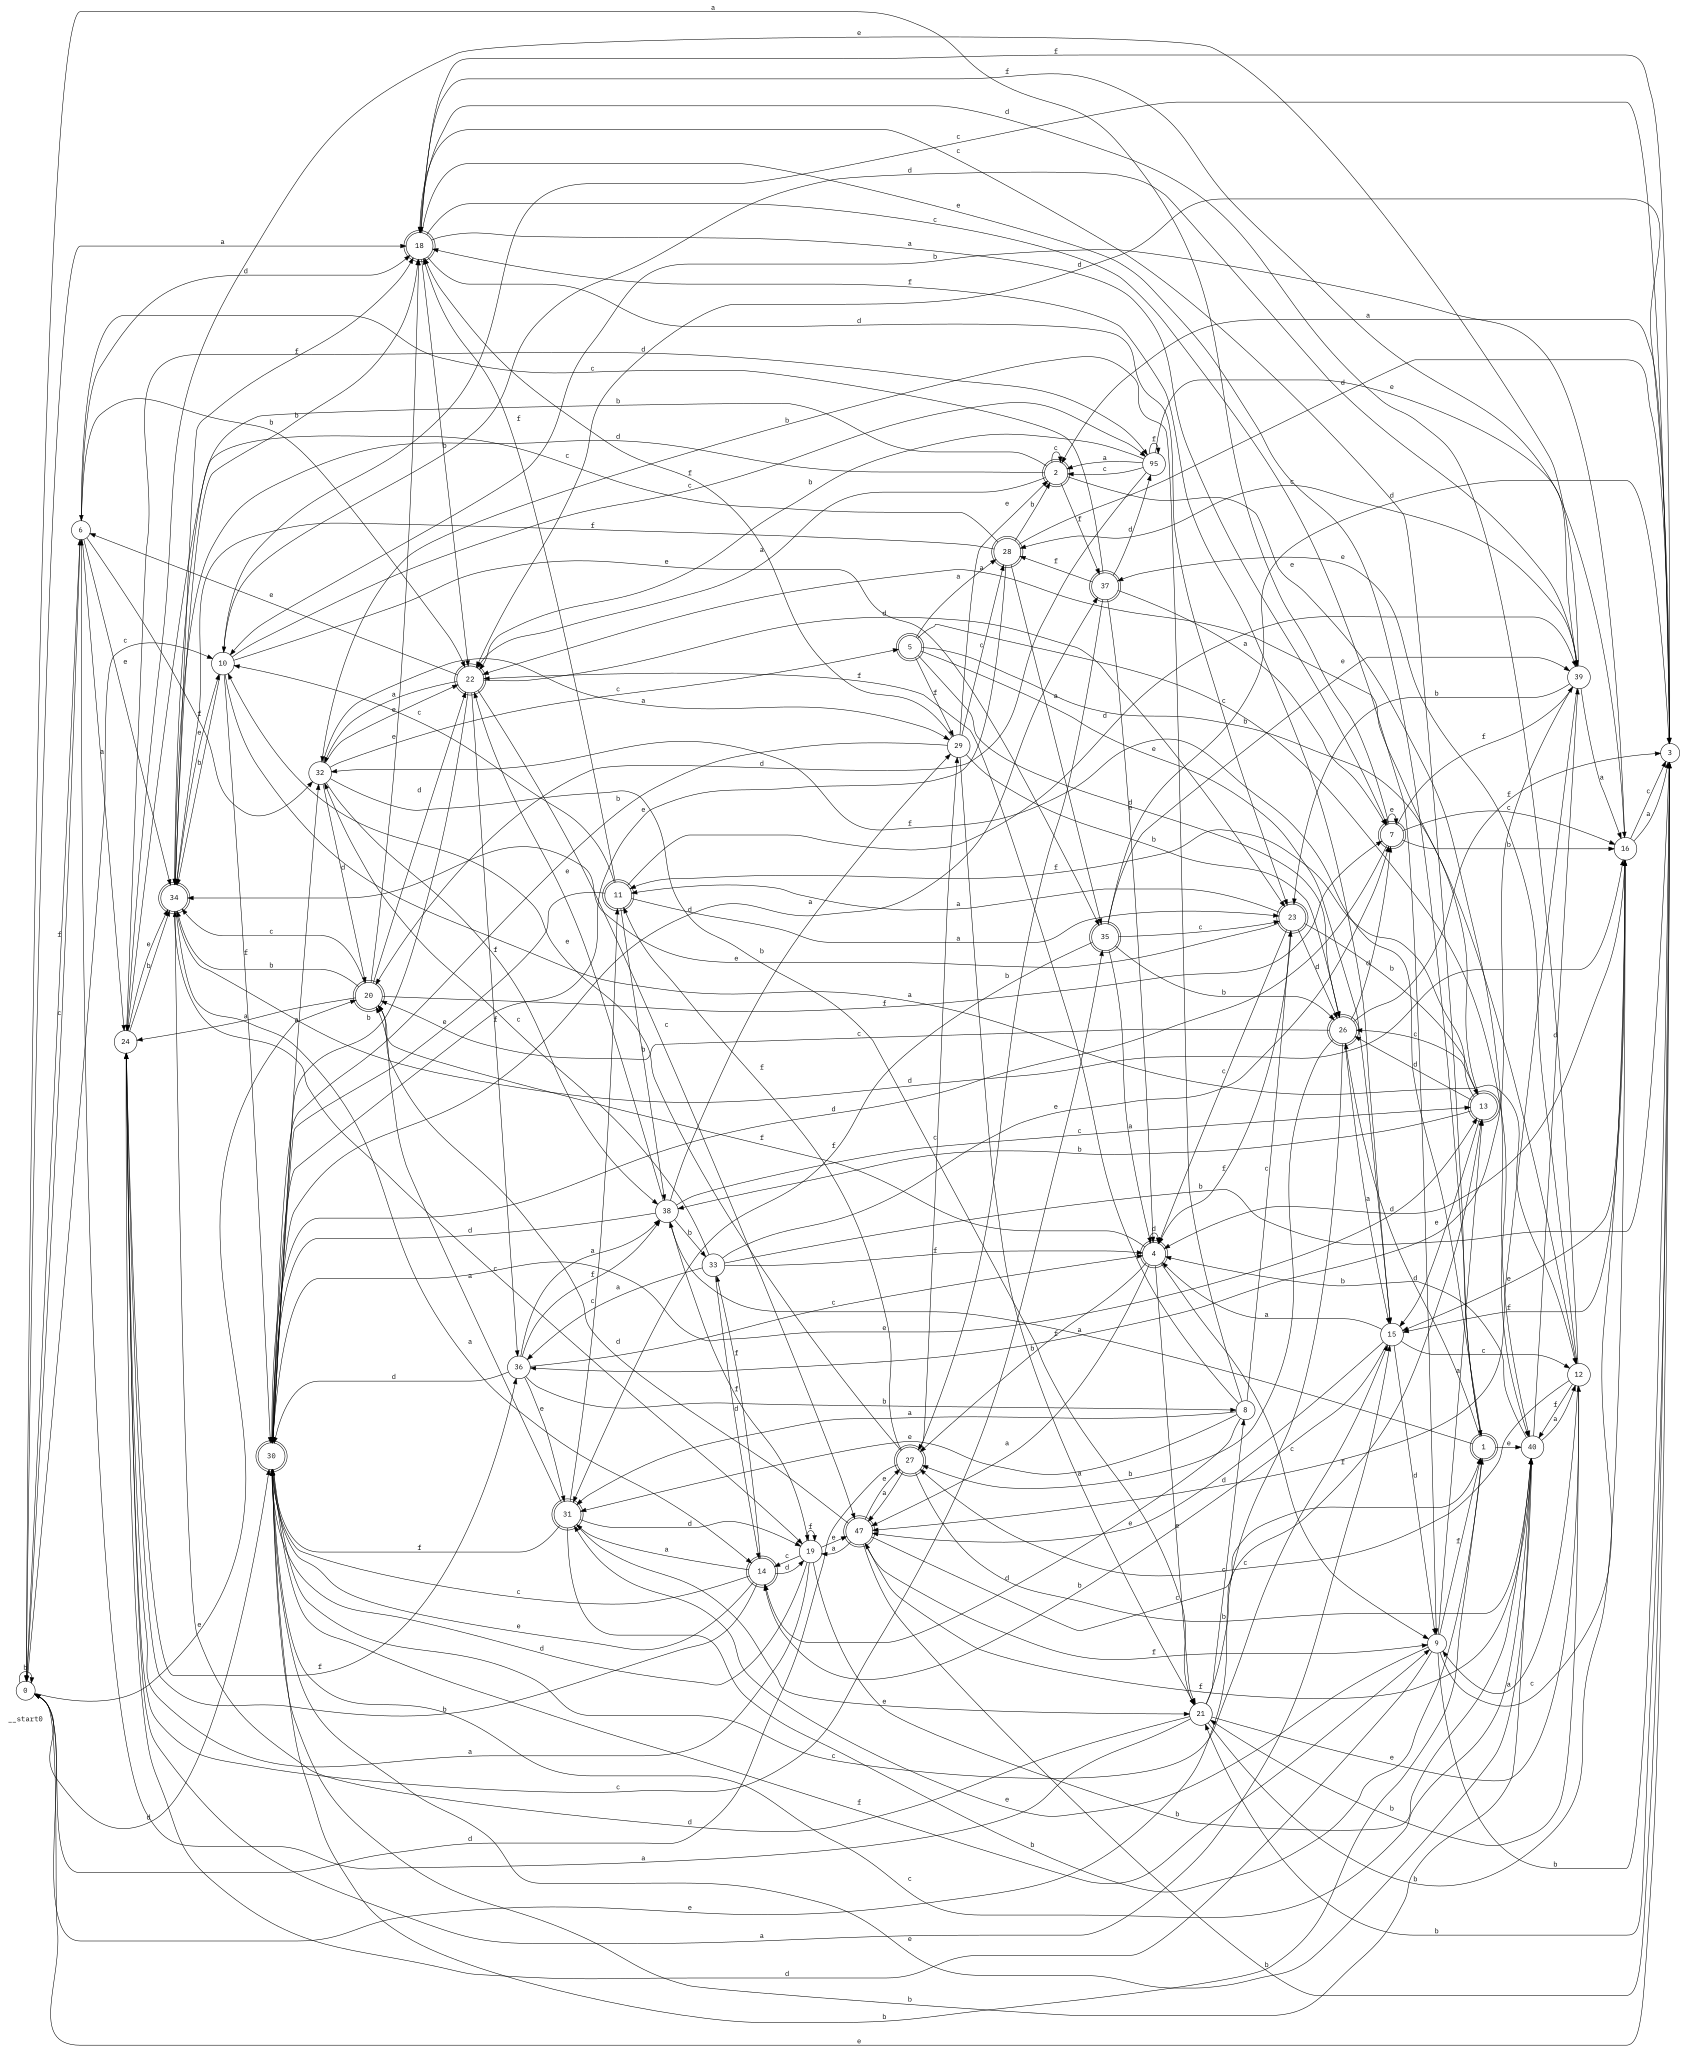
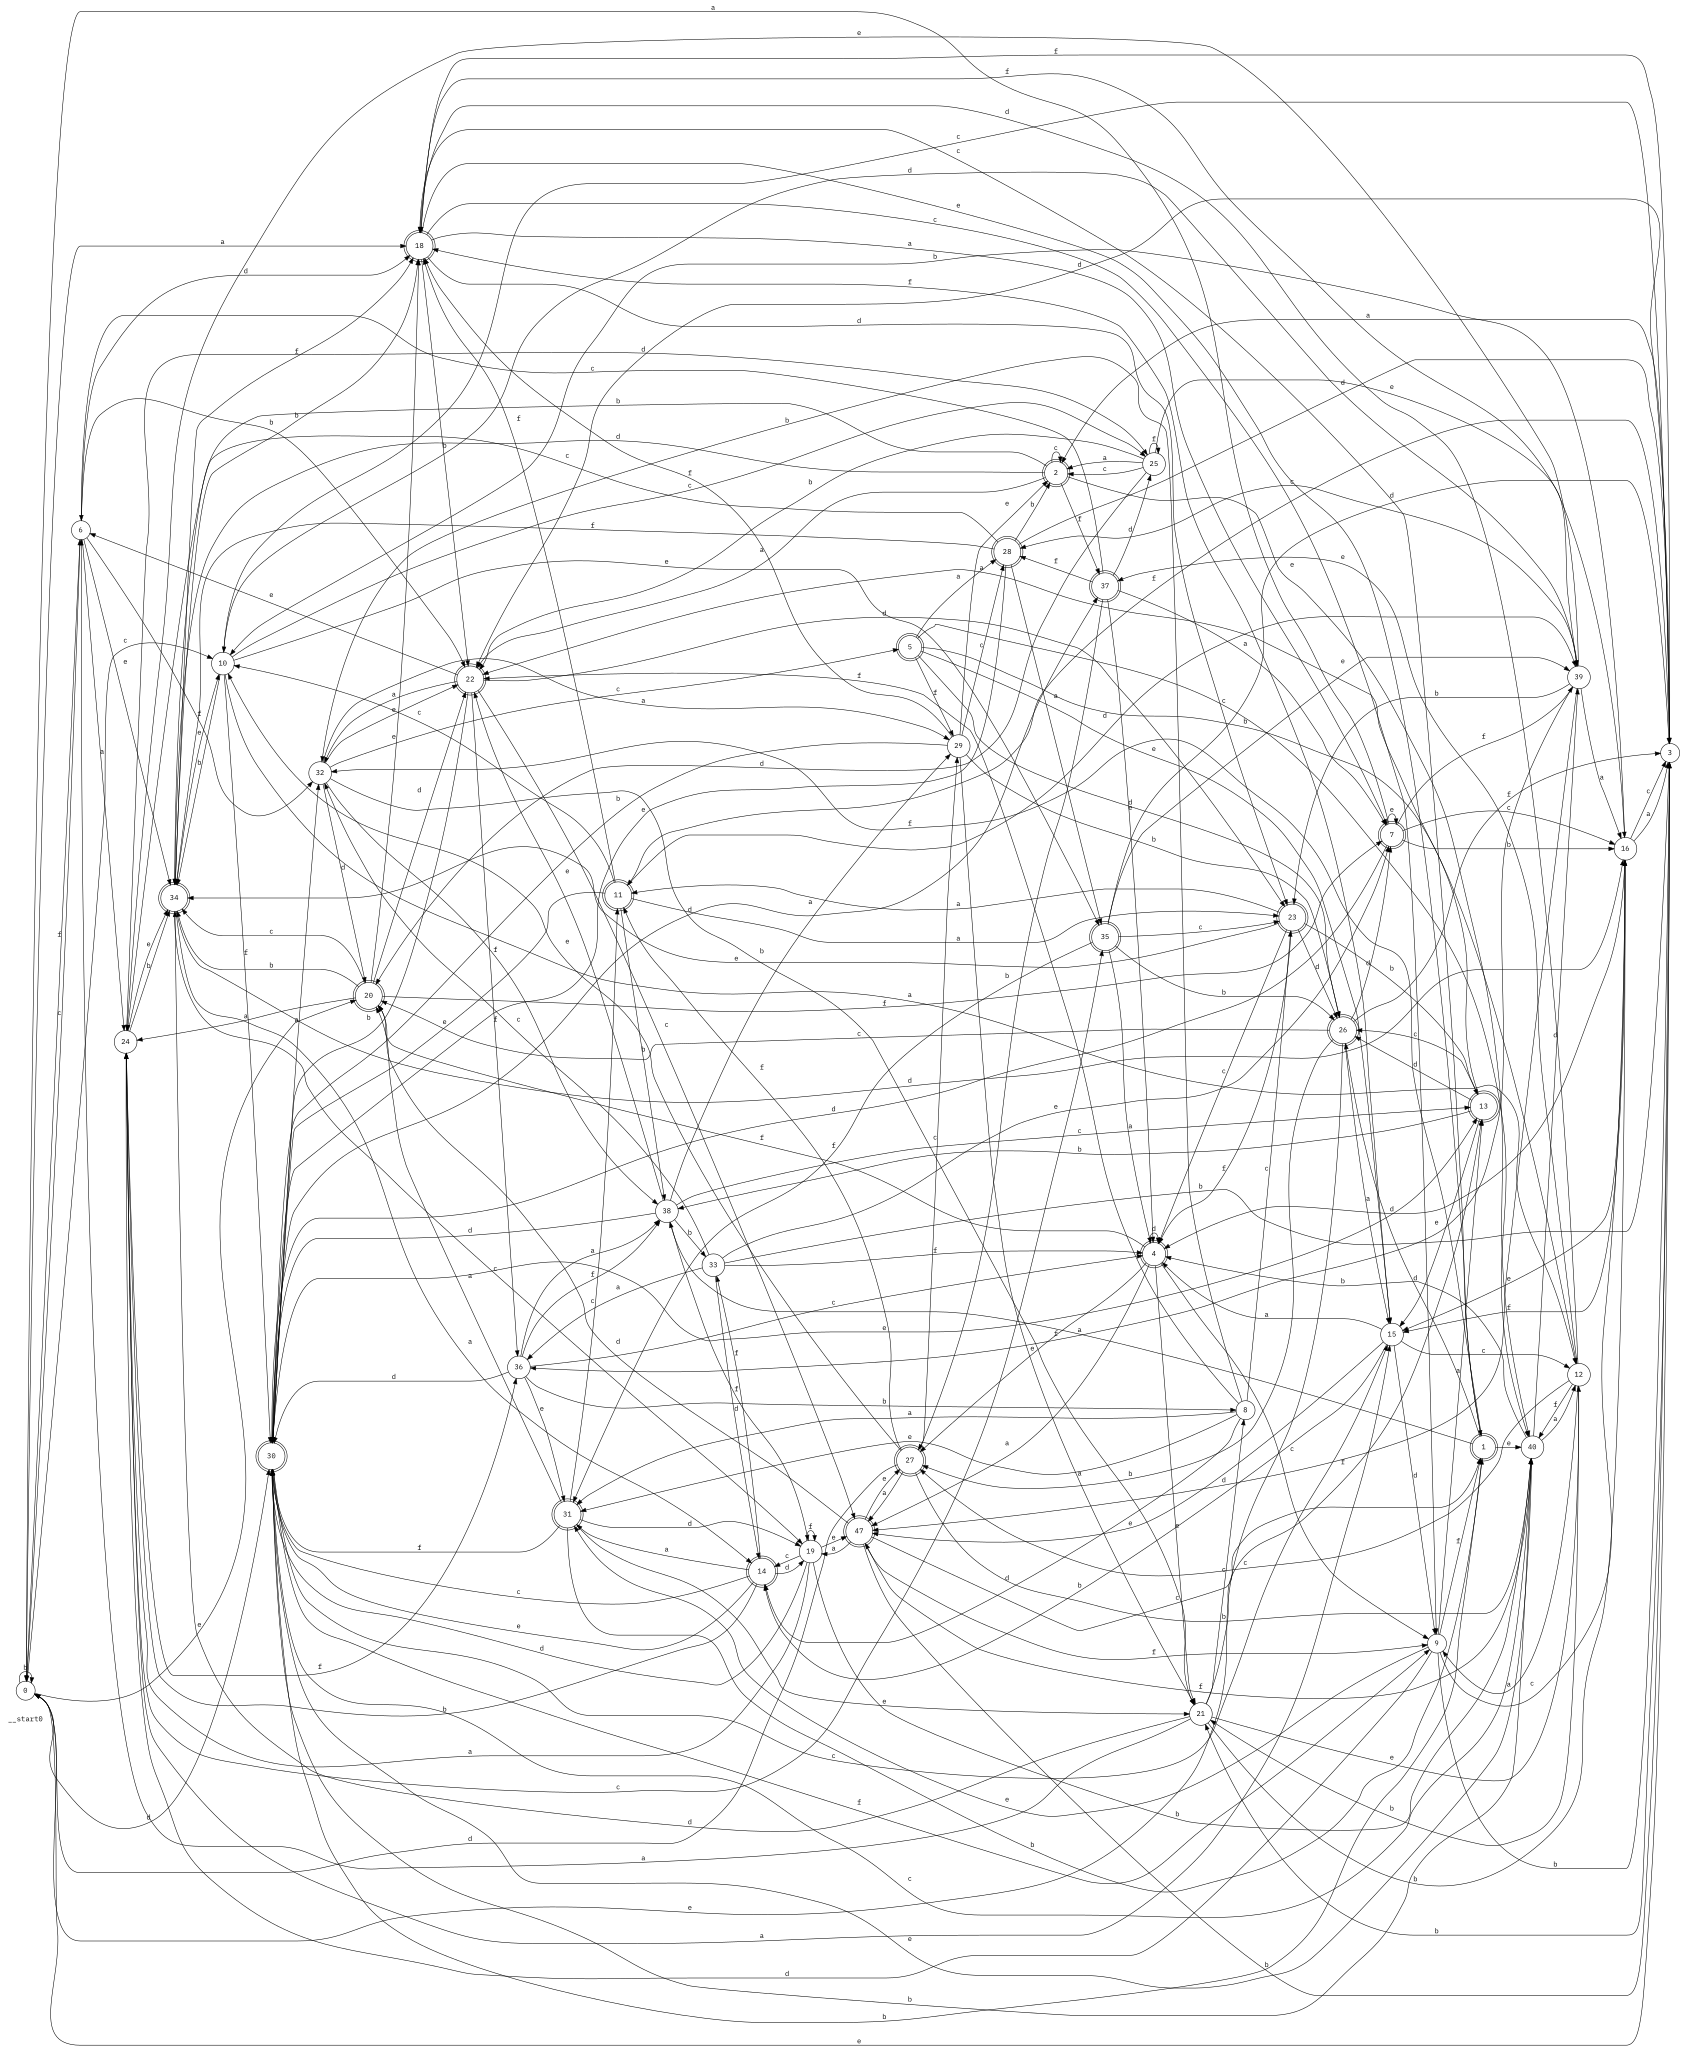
node "95": label "95" -> "25"
edge "13" -> "11": now "3" -> "11"
edge "4" -> "27": label "b" -> "e"
